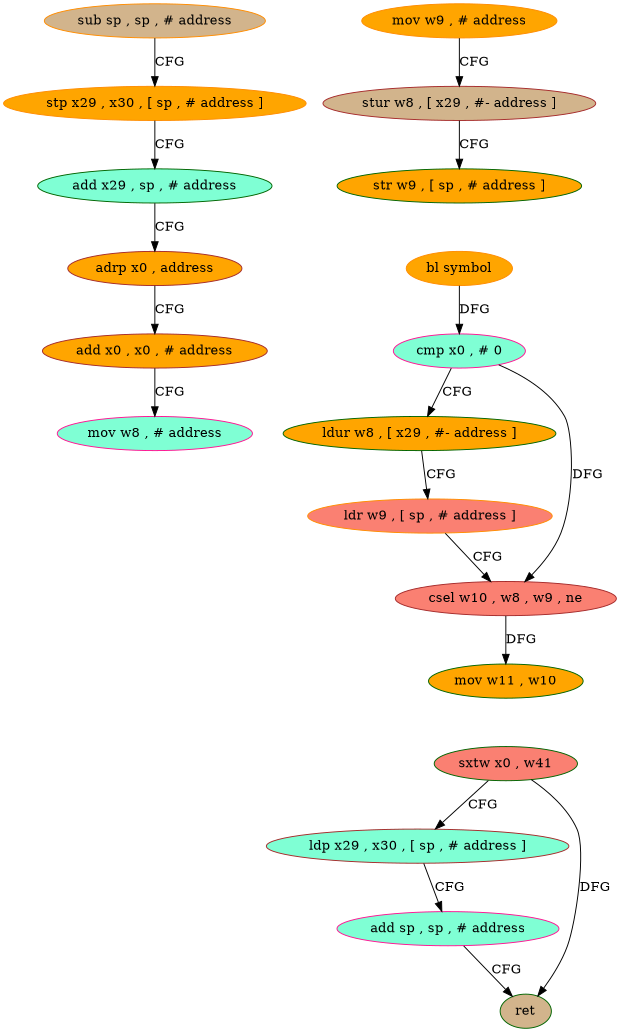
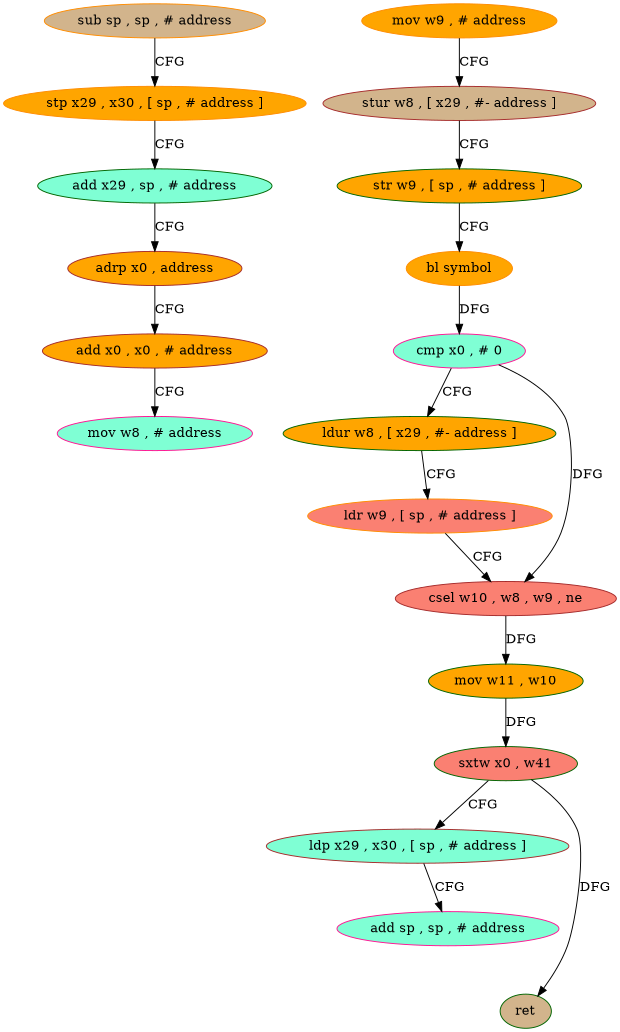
edge "str w9 , [ sp , # address ]" -> "bl symbol": added, label "CFG"
edge "mov w11 , w10" -> "sxtw x0 , w41": added, label "DFG"
edge "add sp , sp , # address" -> "ret": removed, label "CFG"
